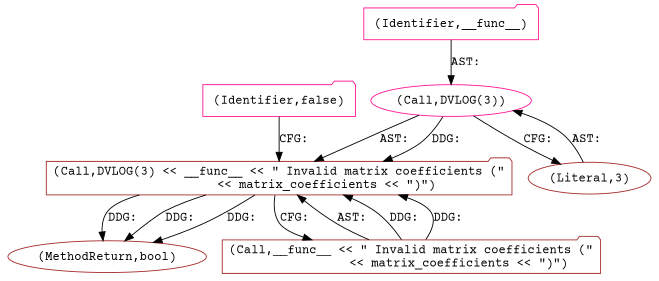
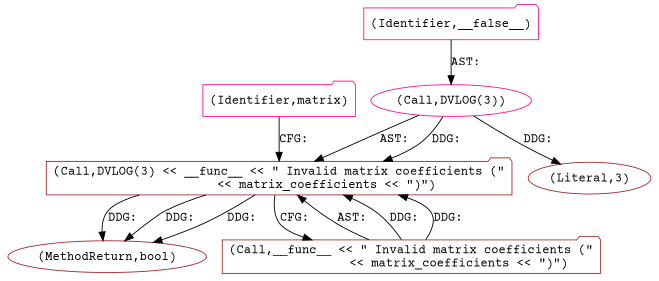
node "(Identifier,__func__)": label "(Identifier,__func__)" -> "(Identifier,__false__)"
node "(Identifier,false)": label "(Identifier,false)" -> "(Identifier,matrix)"
edge "(Literal,3)" -> "(Call,DVLOG(3))": removed, label "AST:"
edge "(Call,DVLOG(3))" -> "(Literal,3)": label "CFG: " -> "DDG: "
